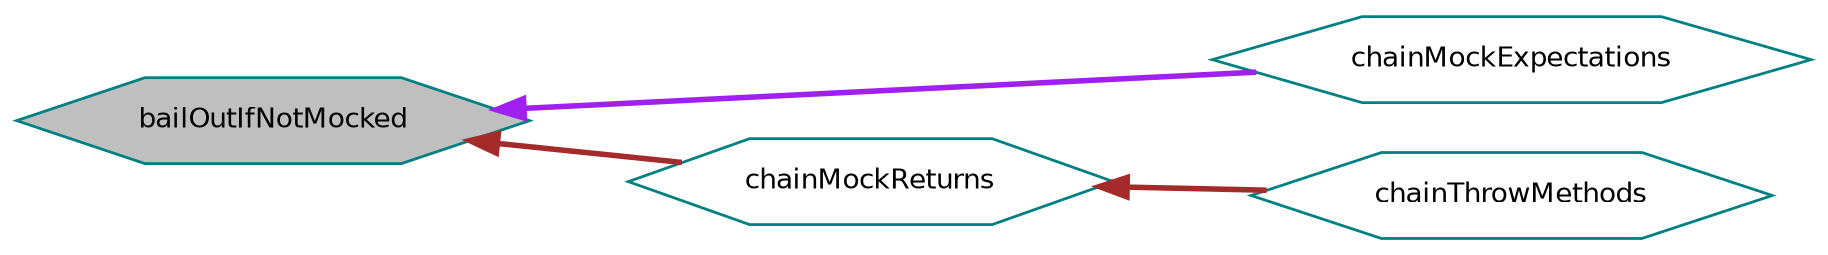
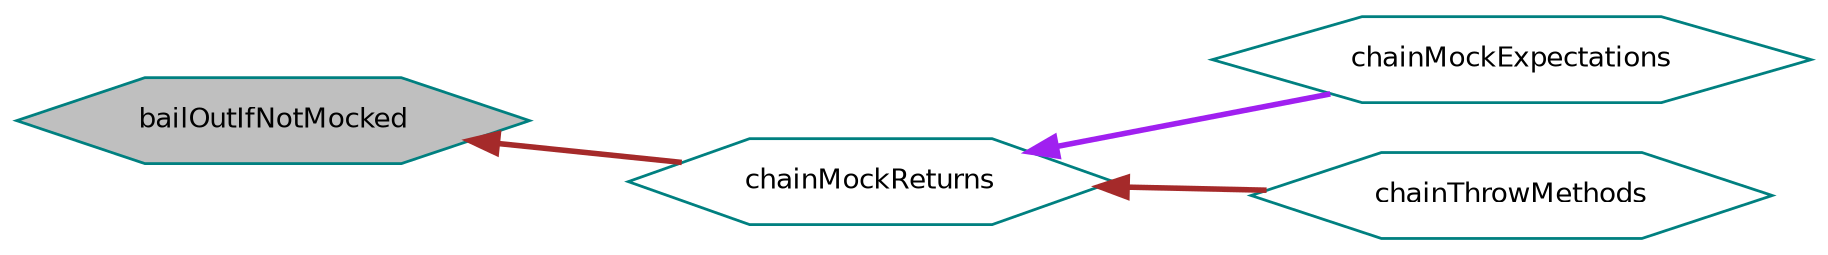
edge "chainMockExpectations" -> "bailOutIfNotMocked": now "chainMockExpectations" -> "chainMockReturns"
